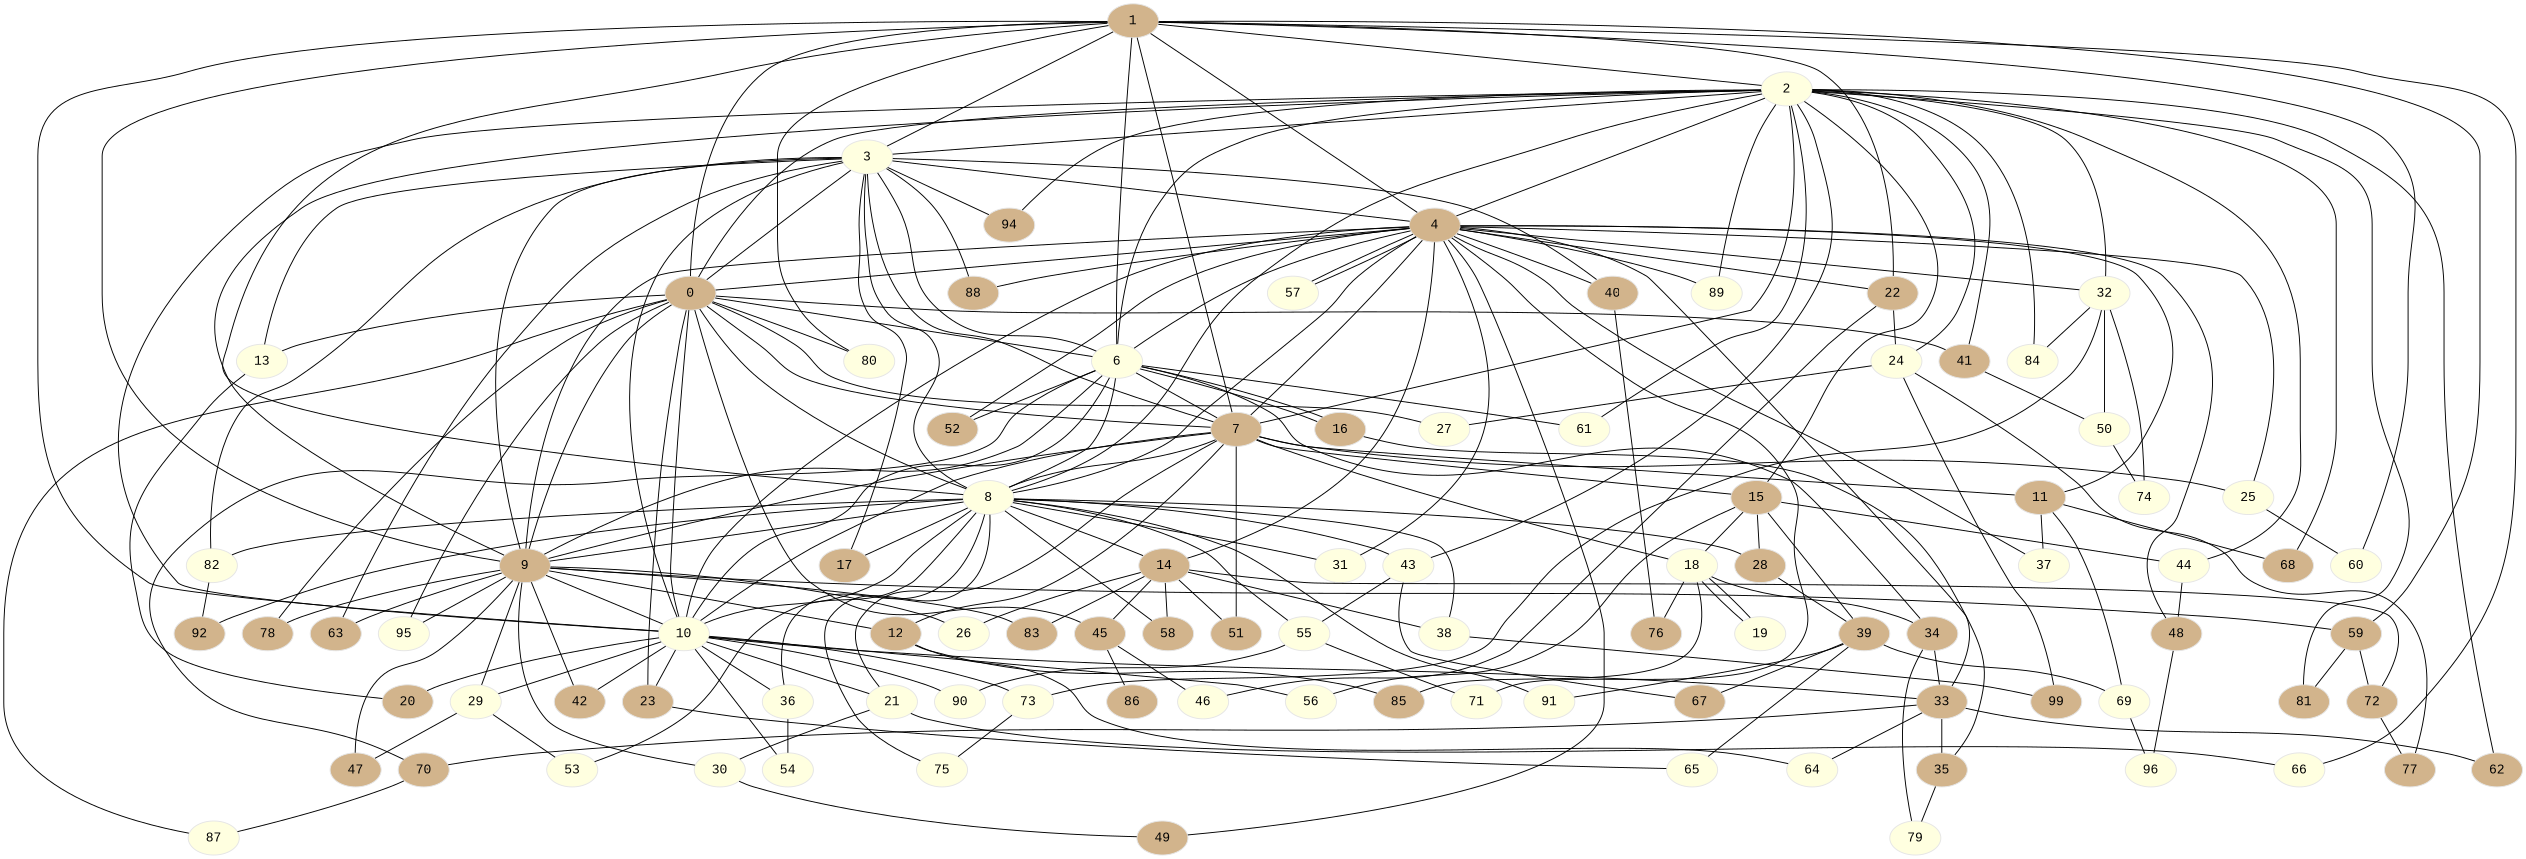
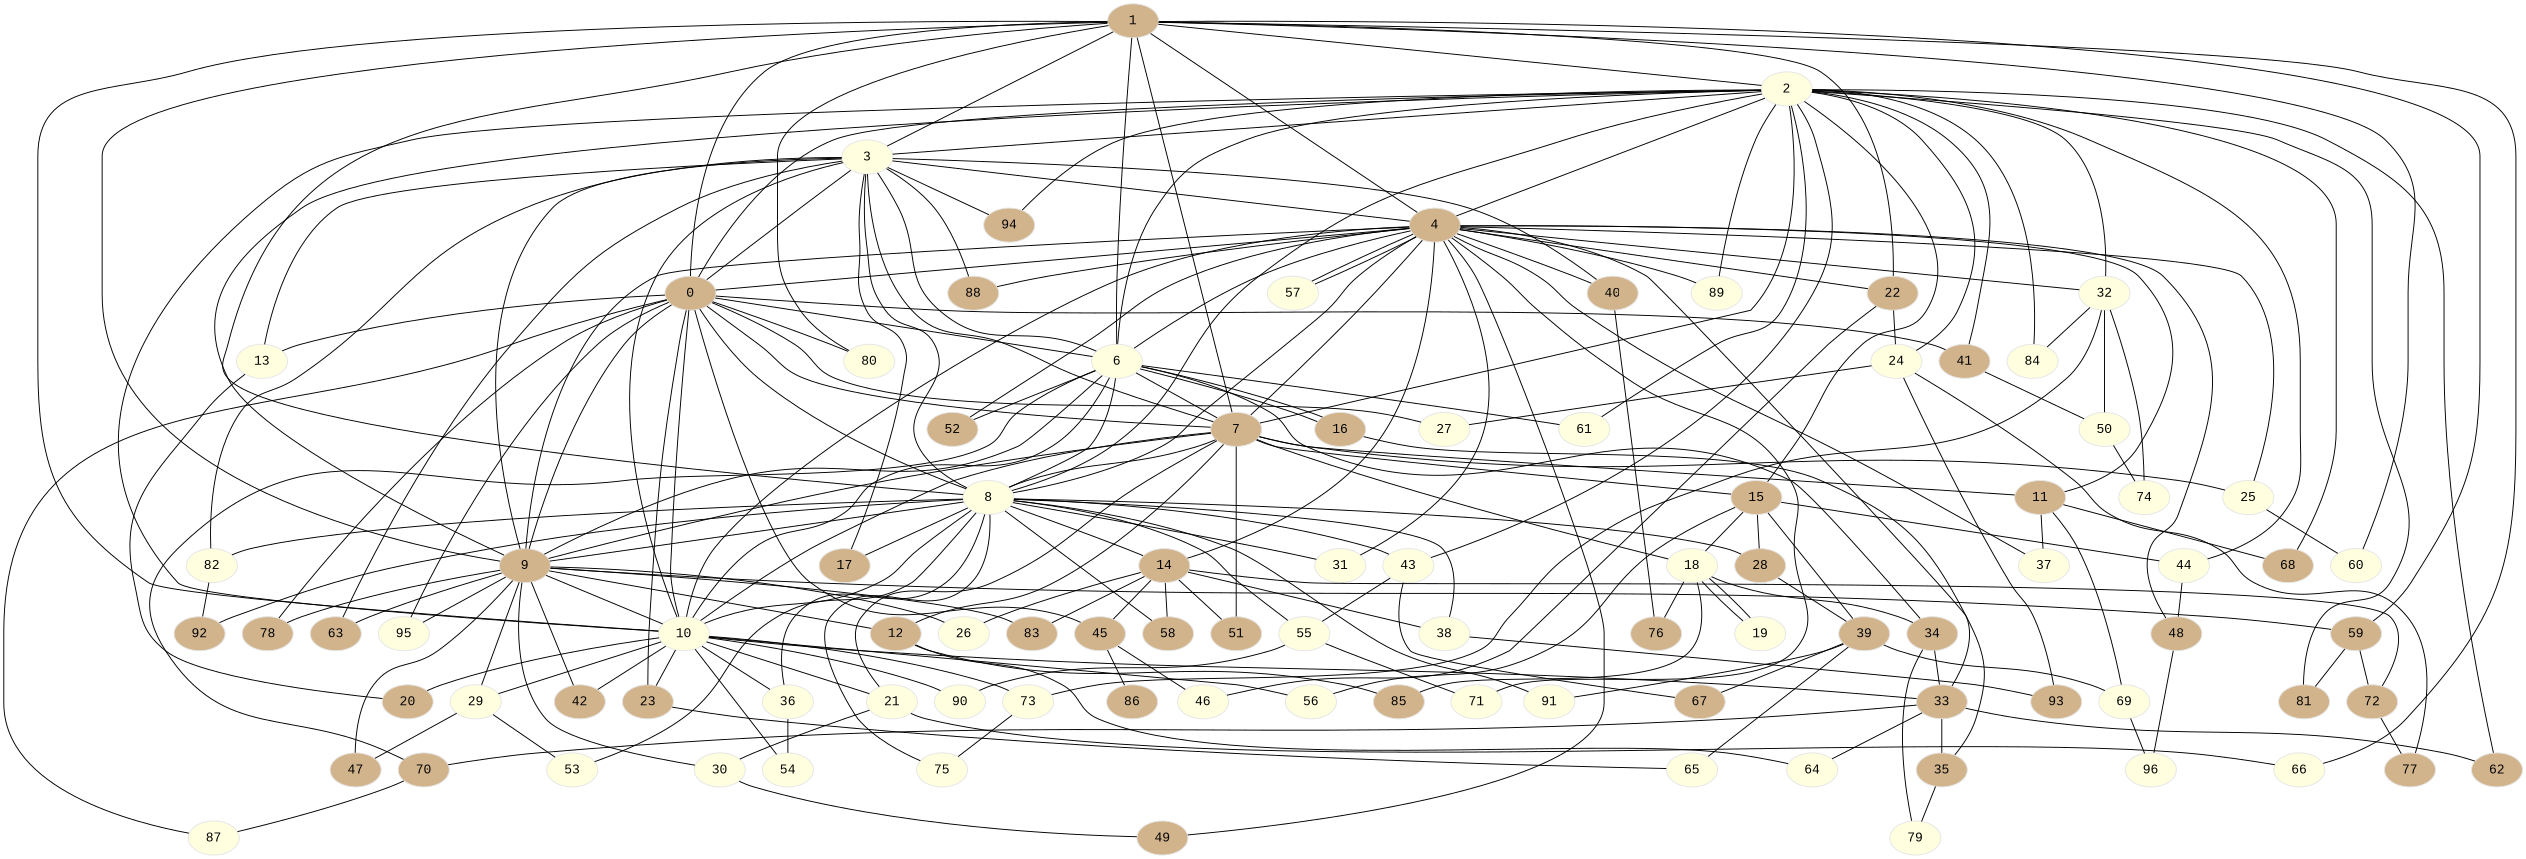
node "99": label "99" -> "93"
